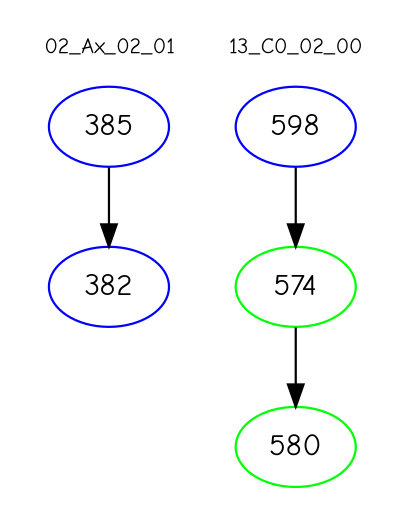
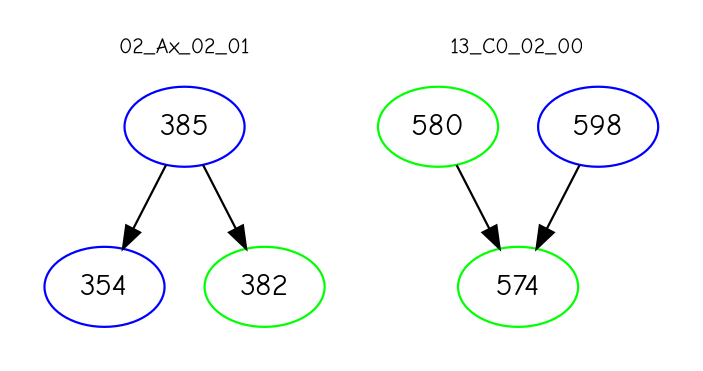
node "354": added
node "382": color blue -> green
edge "574" -> "580": reversed
